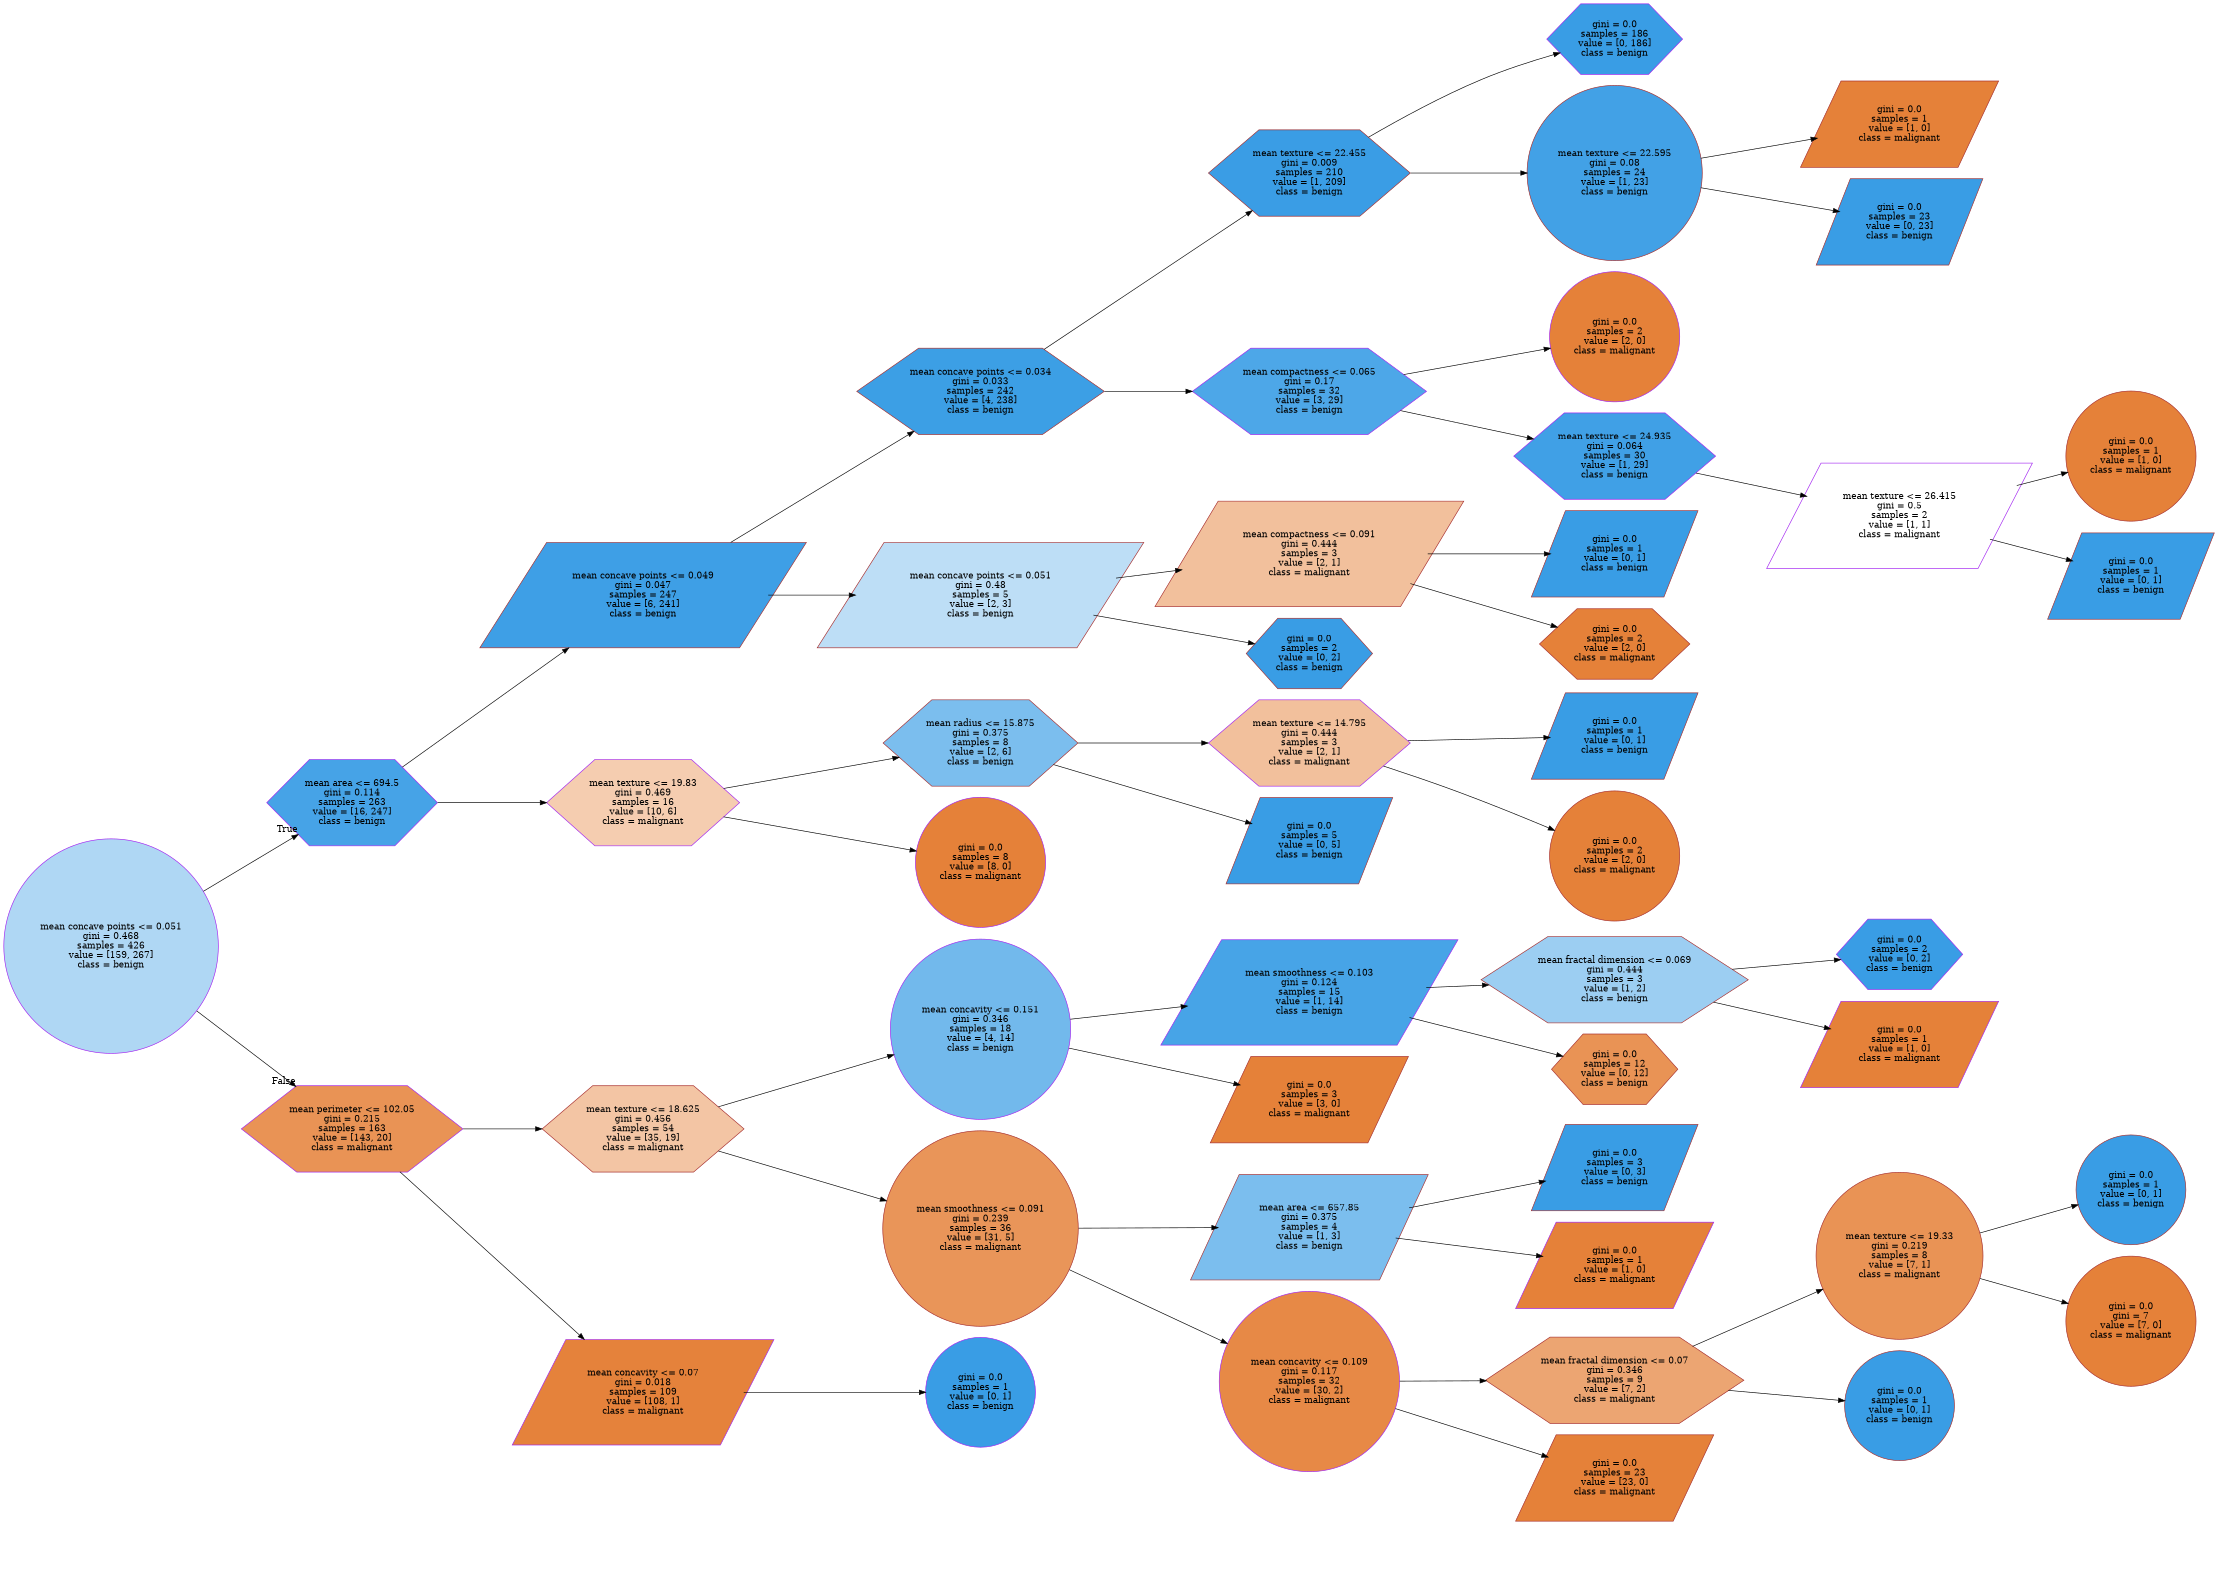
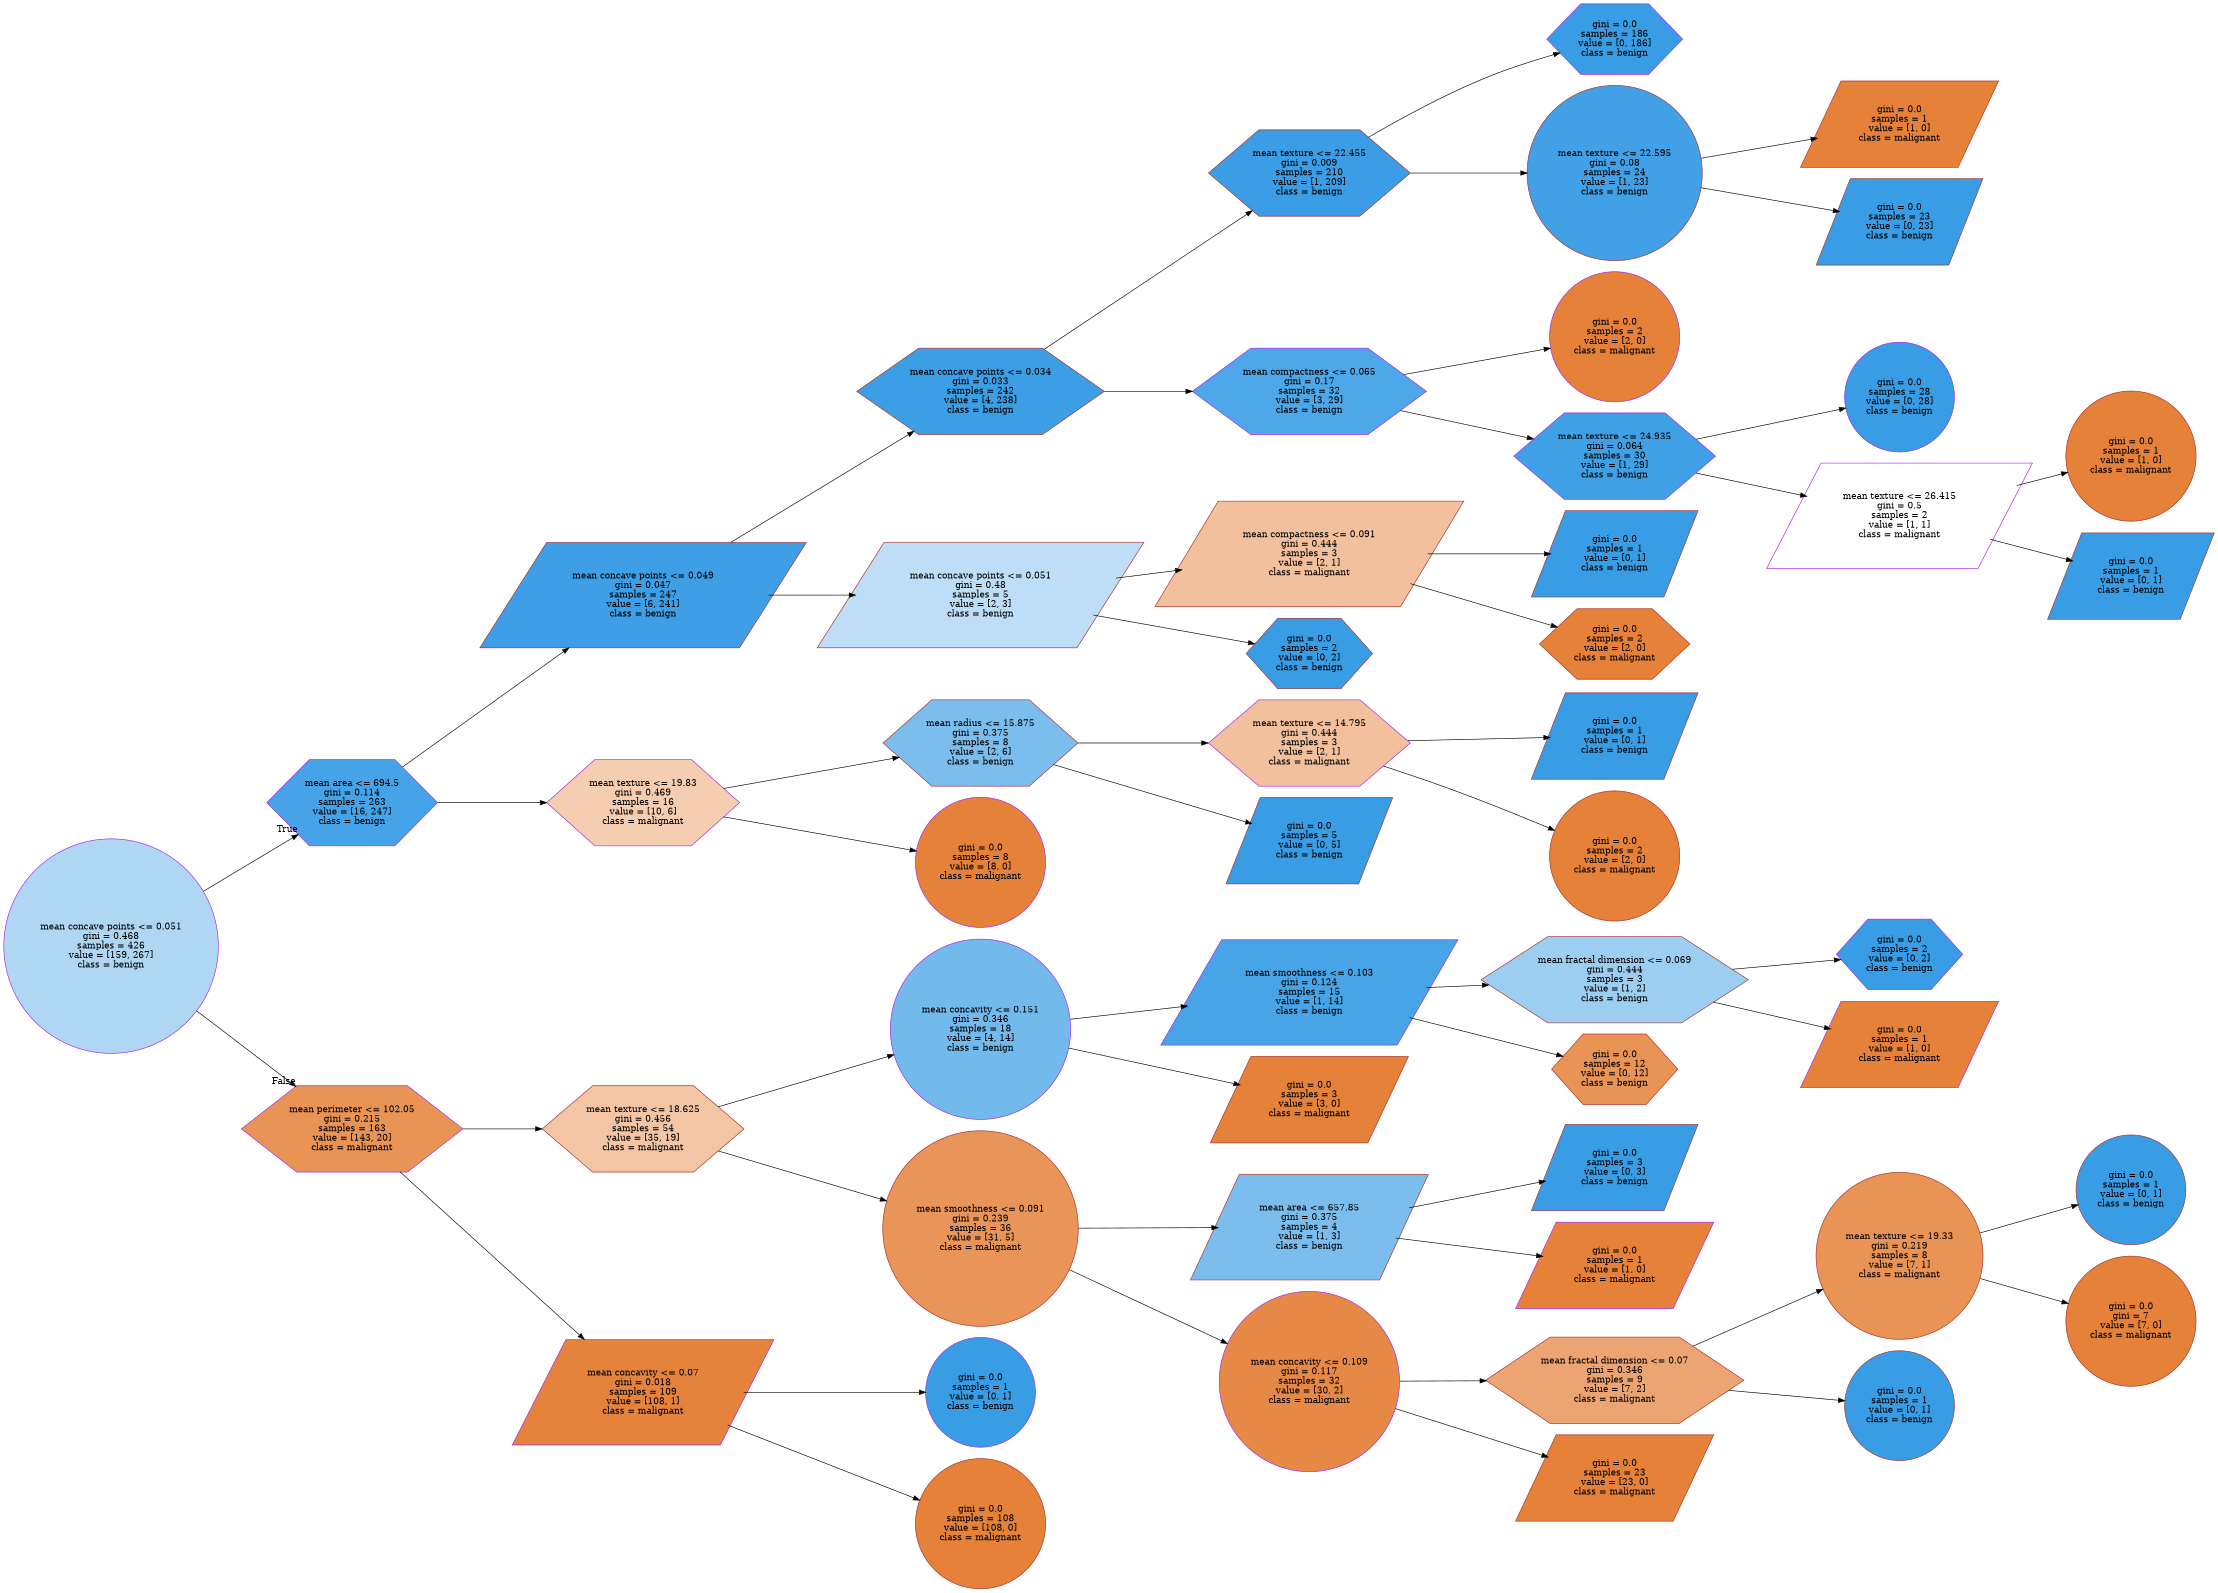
node "gini = 0.0 samples = 28 value = [0, 28] class = benign": added
node "gini = 0.0 samples = 108 value = [108, 0] class = malignant": added
